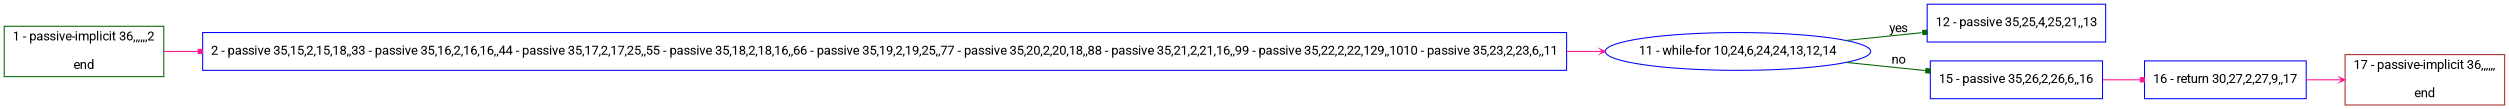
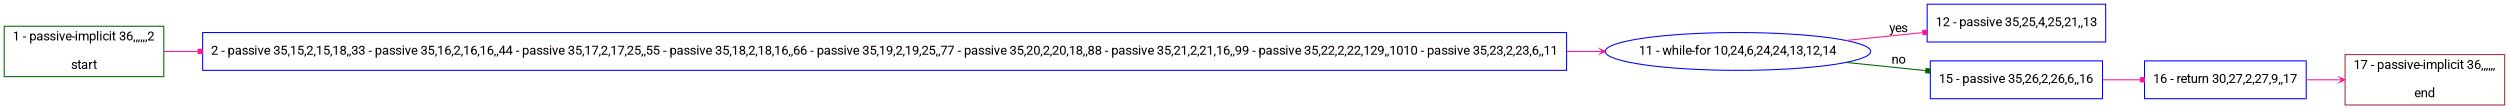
edge "11 - while-for 10,24,6,24,24,13,12,14" -> "12 - passive 35,25,4,25,21,,13": color darkgreen -> deeppink
node "1 - passive-implicit 36,,,,,,2 end": label "1 - passive-implicit 36,,,,,,2 end" -> "1 - passive-implicit 36,,,,,,2 start"
